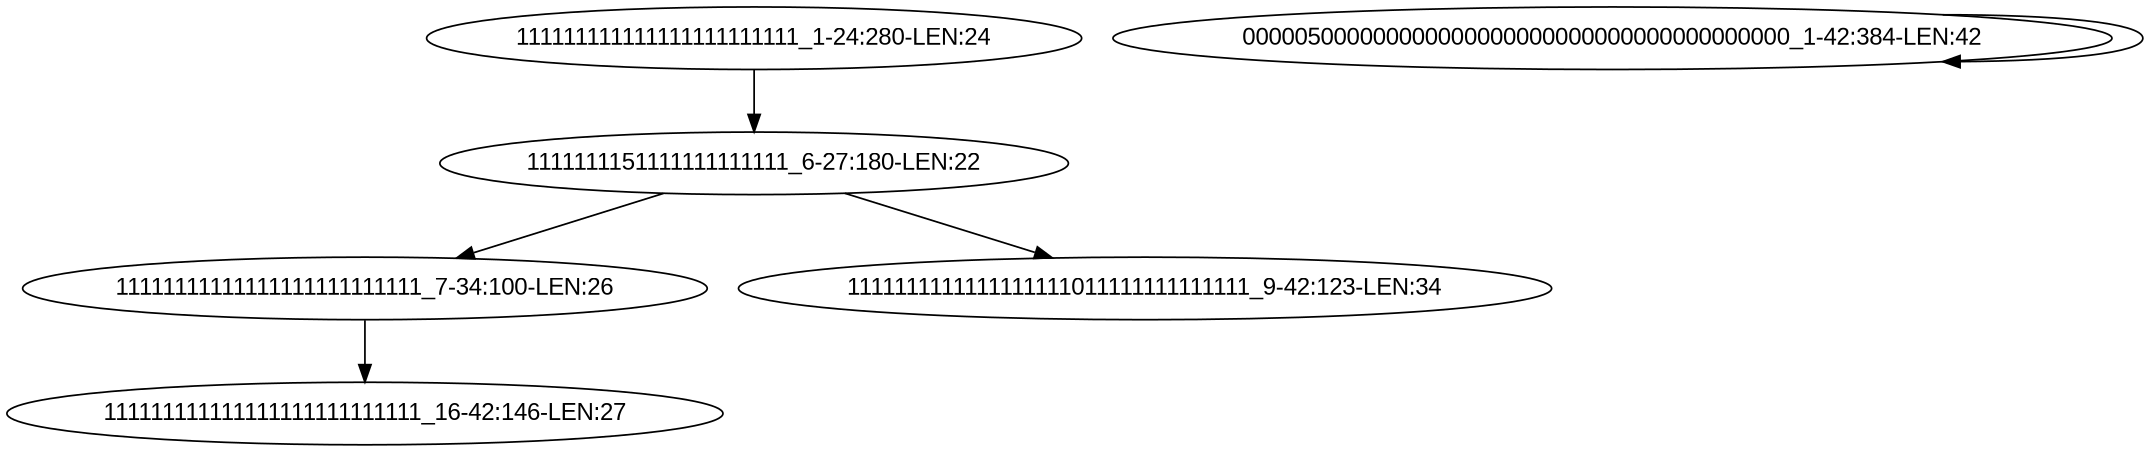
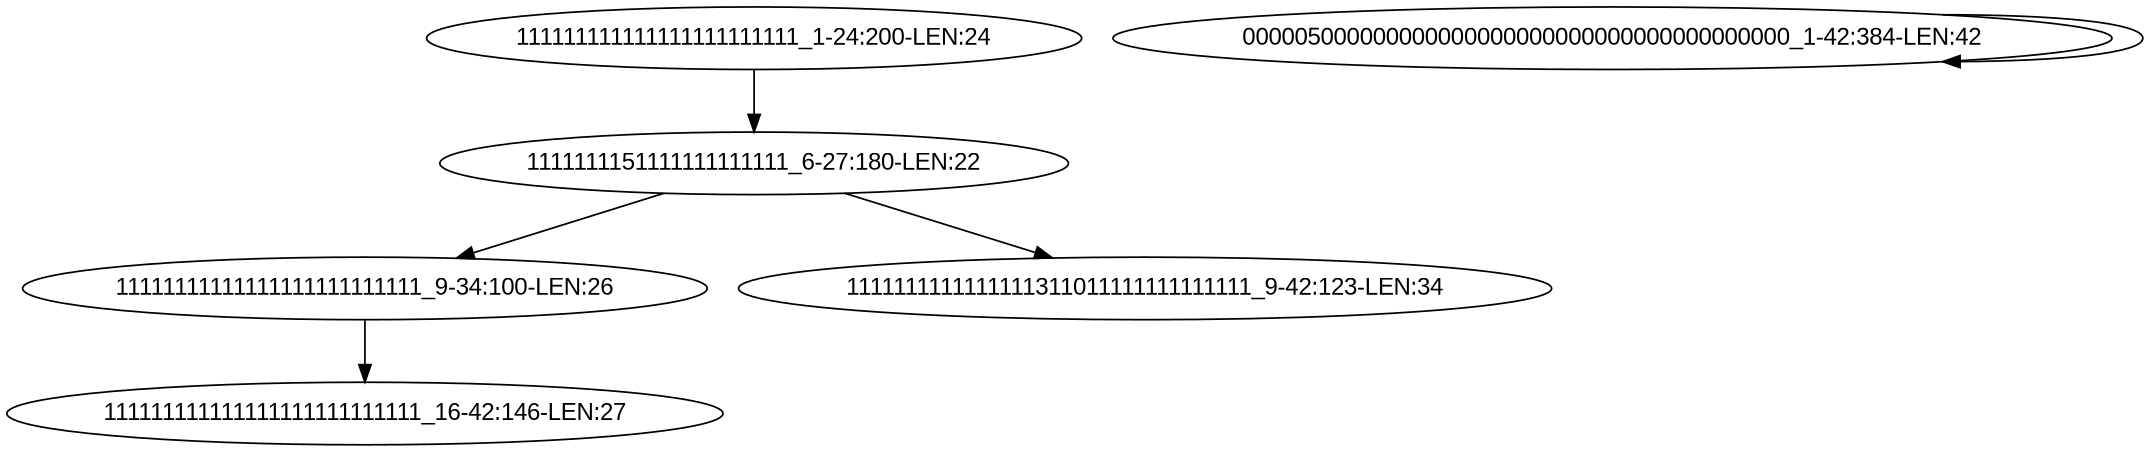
node "111111111111111111111111_1-24:280-LEN:24": label "111111111111111111111111_1-24:280-LEN:24" -> "111111111111111111111111_1-24:200-LEN:24"
node "11111111111111111111111111_7-34:100-LEN:26": label "11111111111111111111111111_7-34:100-LEN:26" -> "11111111111111111111111111_9-34:100-LEN:26"
node "1111111111111111111011111111111111_9-42:123-LEN:34": label "1111111111111111111011111111111111_9-42:123-LEN:34" -> "1111111111111111311011111111111111_9-42:123-LEN:34"
